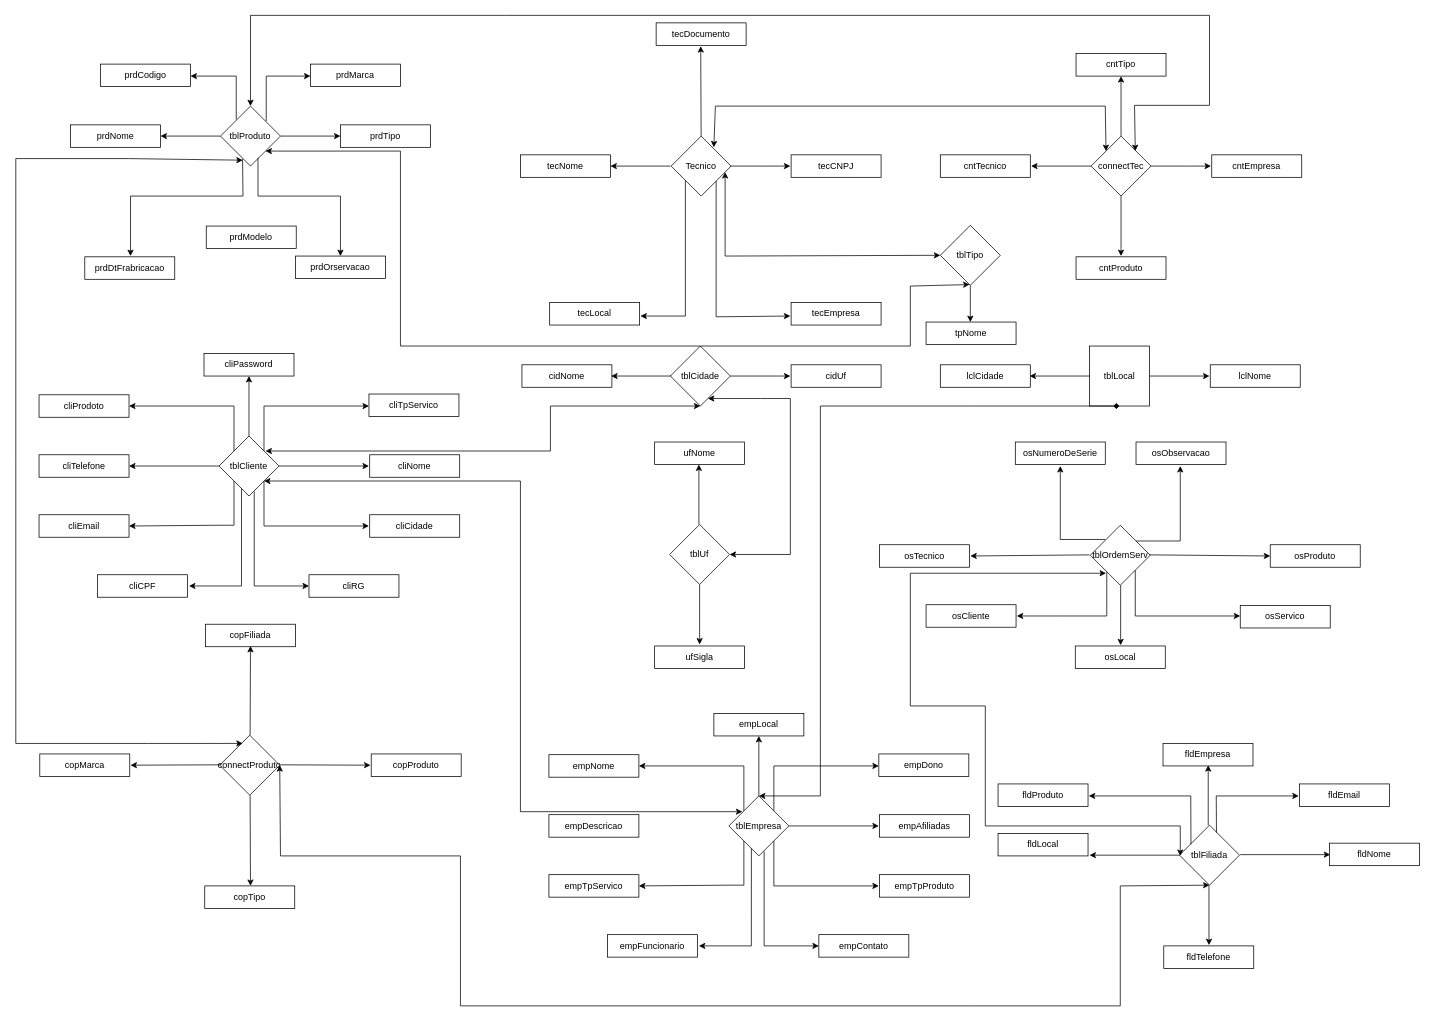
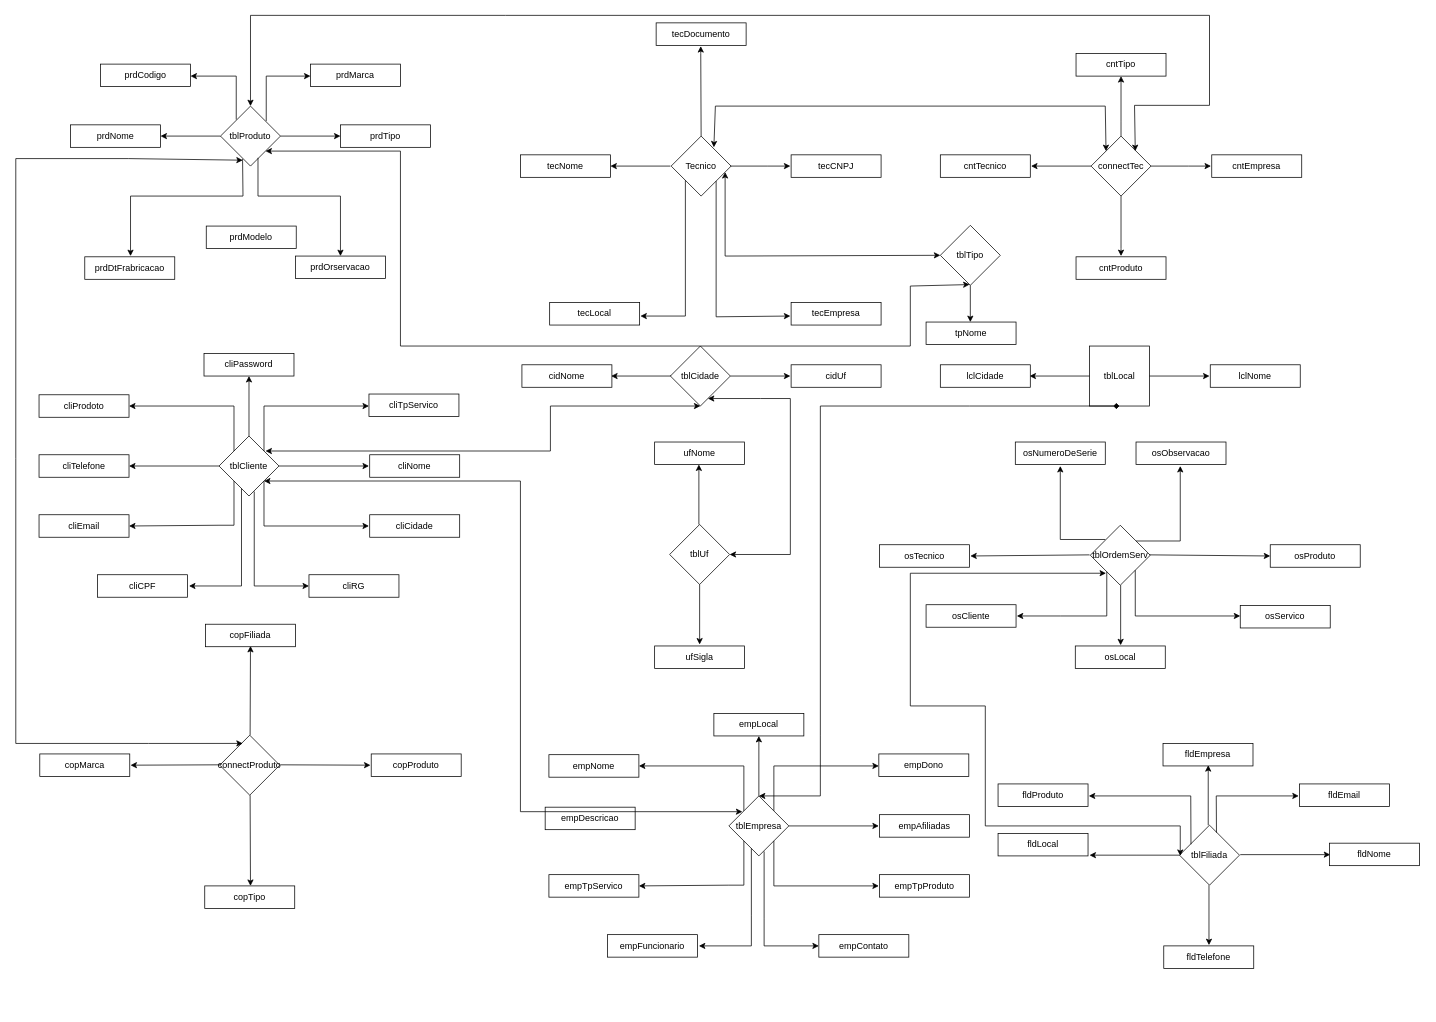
node "empDescricao": moved (594, 826) -> (590, 819)
edge "connectProduto" -- "tblFiliada": removed
